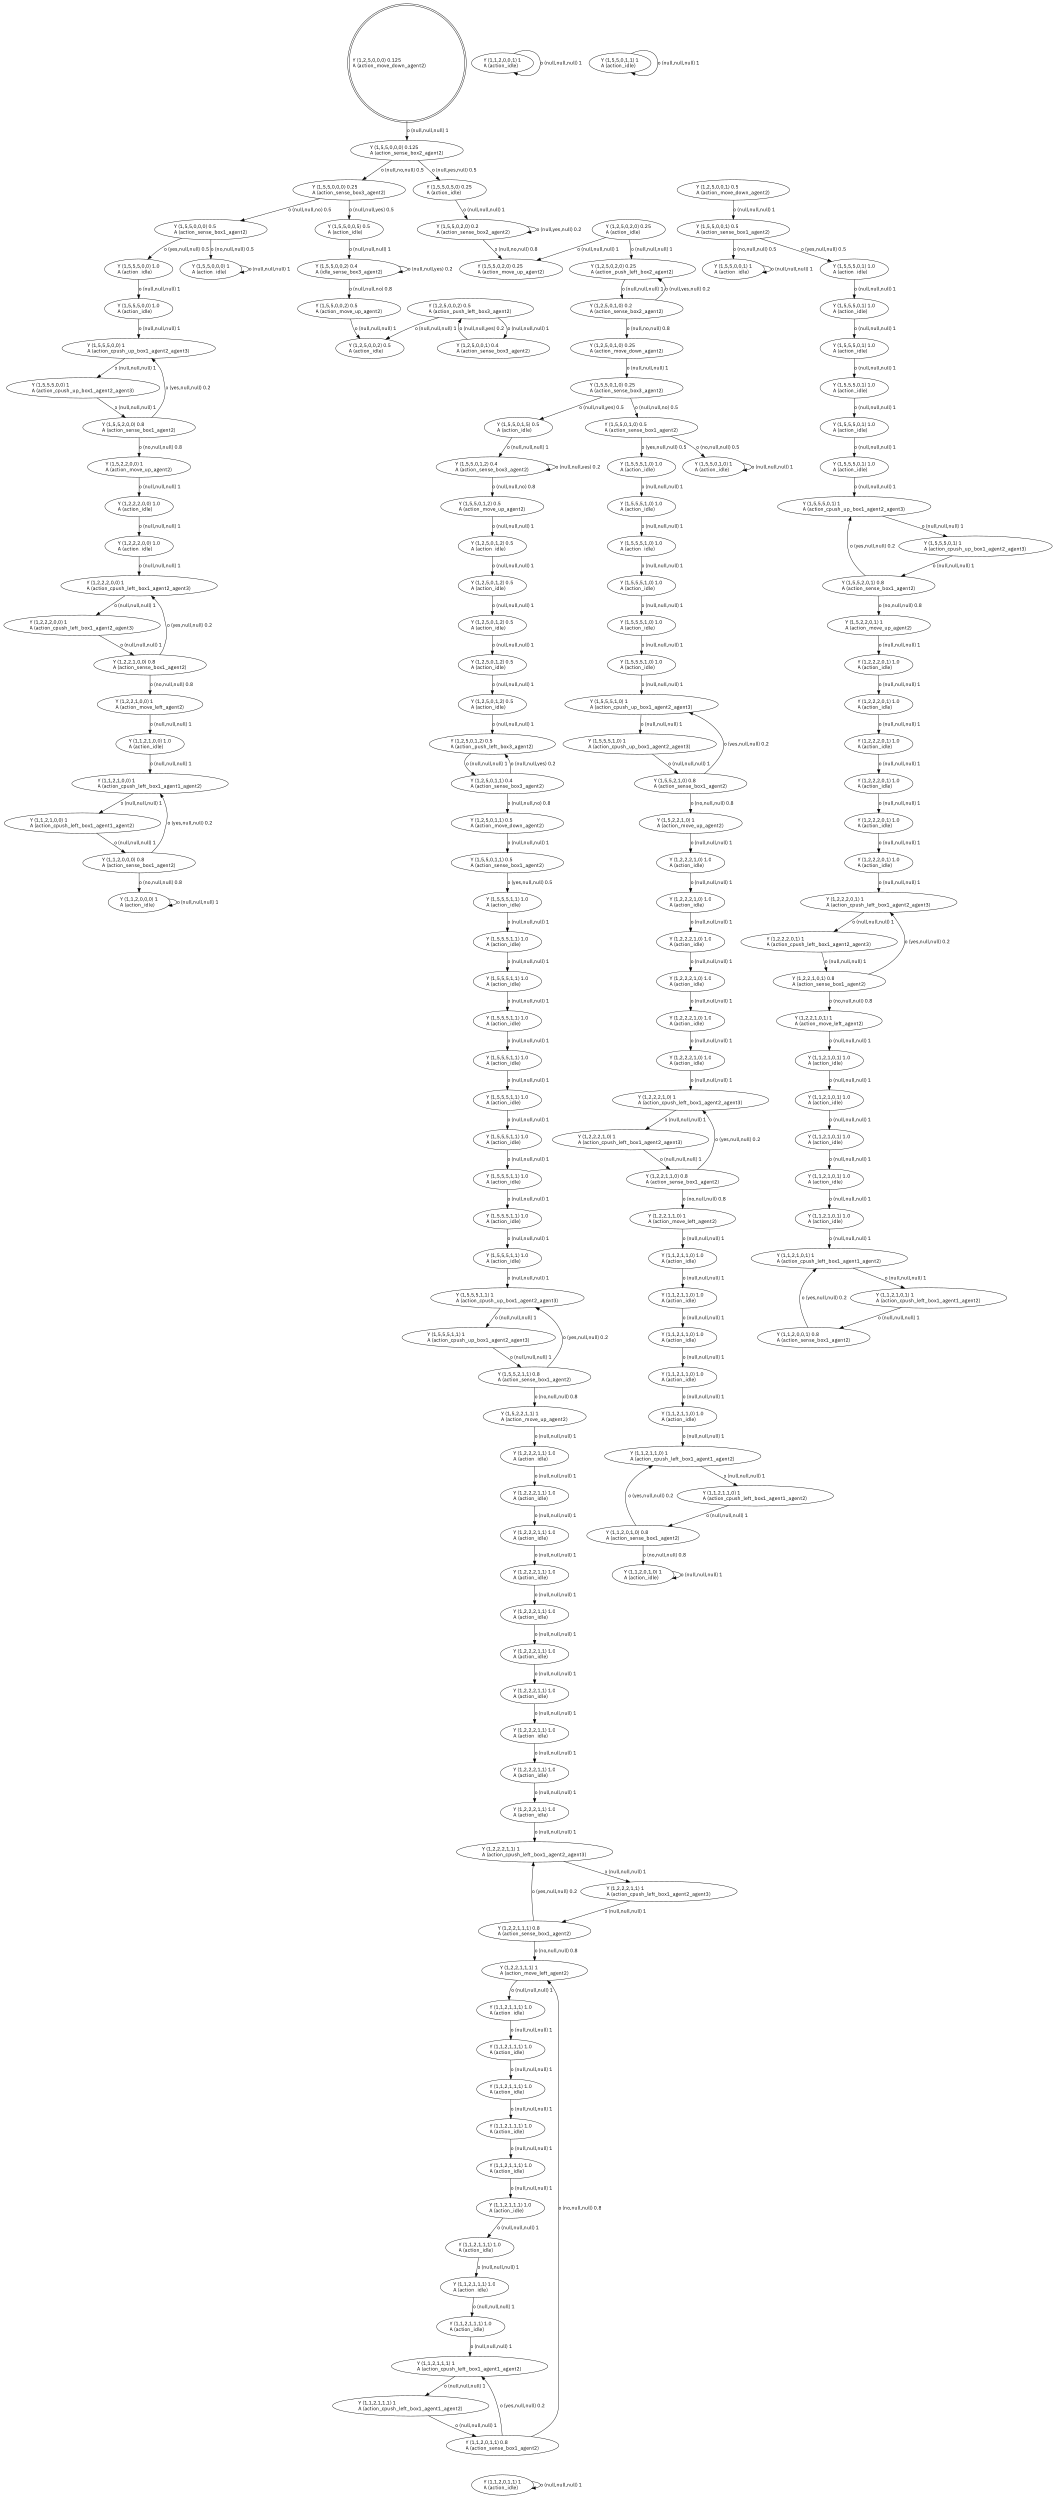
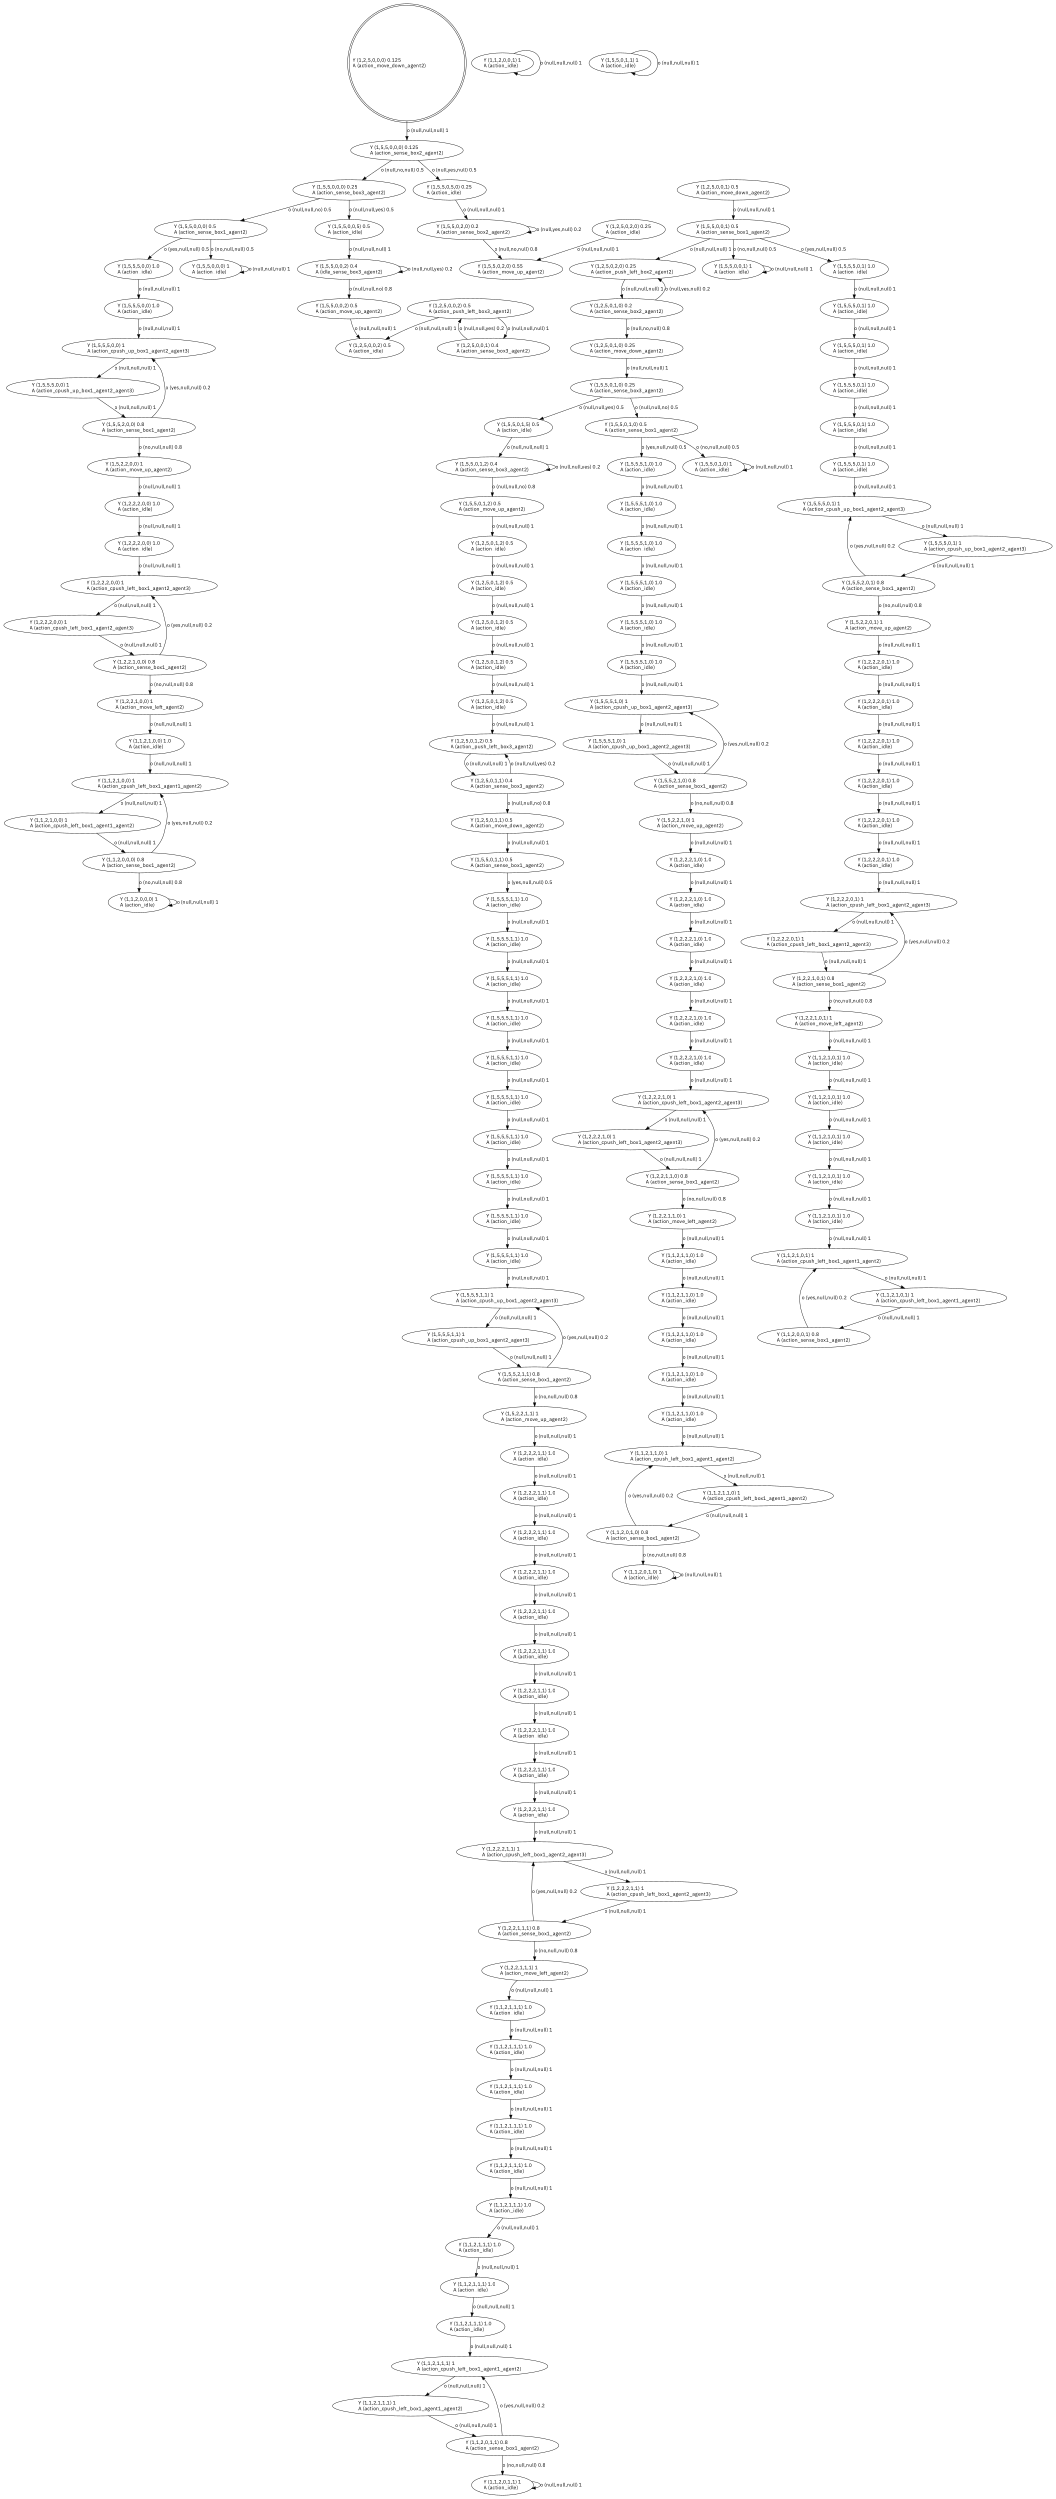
edge "Y (1,2,5,0,2,0) 0.25 A (action_idle)" -> "Y (1,2,5,0,2,0) 0.25 A (action_push_left_box2_agent2)": now "Y (1,5,5,0,0,1) 0.5 A (action_sense_box1_agent2)" -> "Y (1,2,5,0,2,0) 0.25 A (action_push_left_box2_agent2)"
node "Y (1,5,5,0,2,0) 0.25 A (action_move_up_agent2)": label "Y (1,5,5,0,2,0) 0.25 A (action_move_up_agent2)" -> "Y (1,5,5,0,2,0) 0.55 A (action_move_up_agent2)"
edge "Y (1,1,2,0,1,1) 0.8 A (action_sense_box1_agent2)" -> "Y (1,2,2,1,1,1) 1 A (action_move_left_agent2)": now "Y (1,1,2,0,1,1) 0.8 A (action_sense_box1_agent2)" -> "Y (1,1,2,0,1,1) 1 A (action_idle)"
